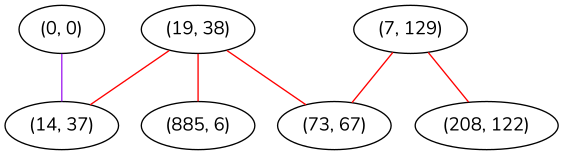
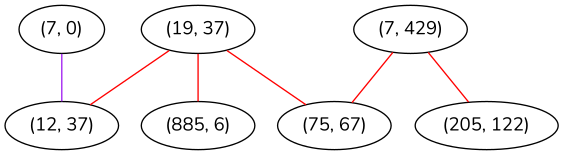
node "(0, 0)": label "(0, 0)" -> "(7, 0)"
node "(19, 38)": label "(19, 38)" -> "(19, 37)"
node "(7, 129)": label "(7, 129)" -> "(7, 429)"
node "(14, 37)": label "(14, 37)" -> "(12, 37)"
node "(73, 67)": label "(73, 67)" -> "(75, 67)"
node "(208, 122)": label "(208, 122)" -> "(205, 122)"
